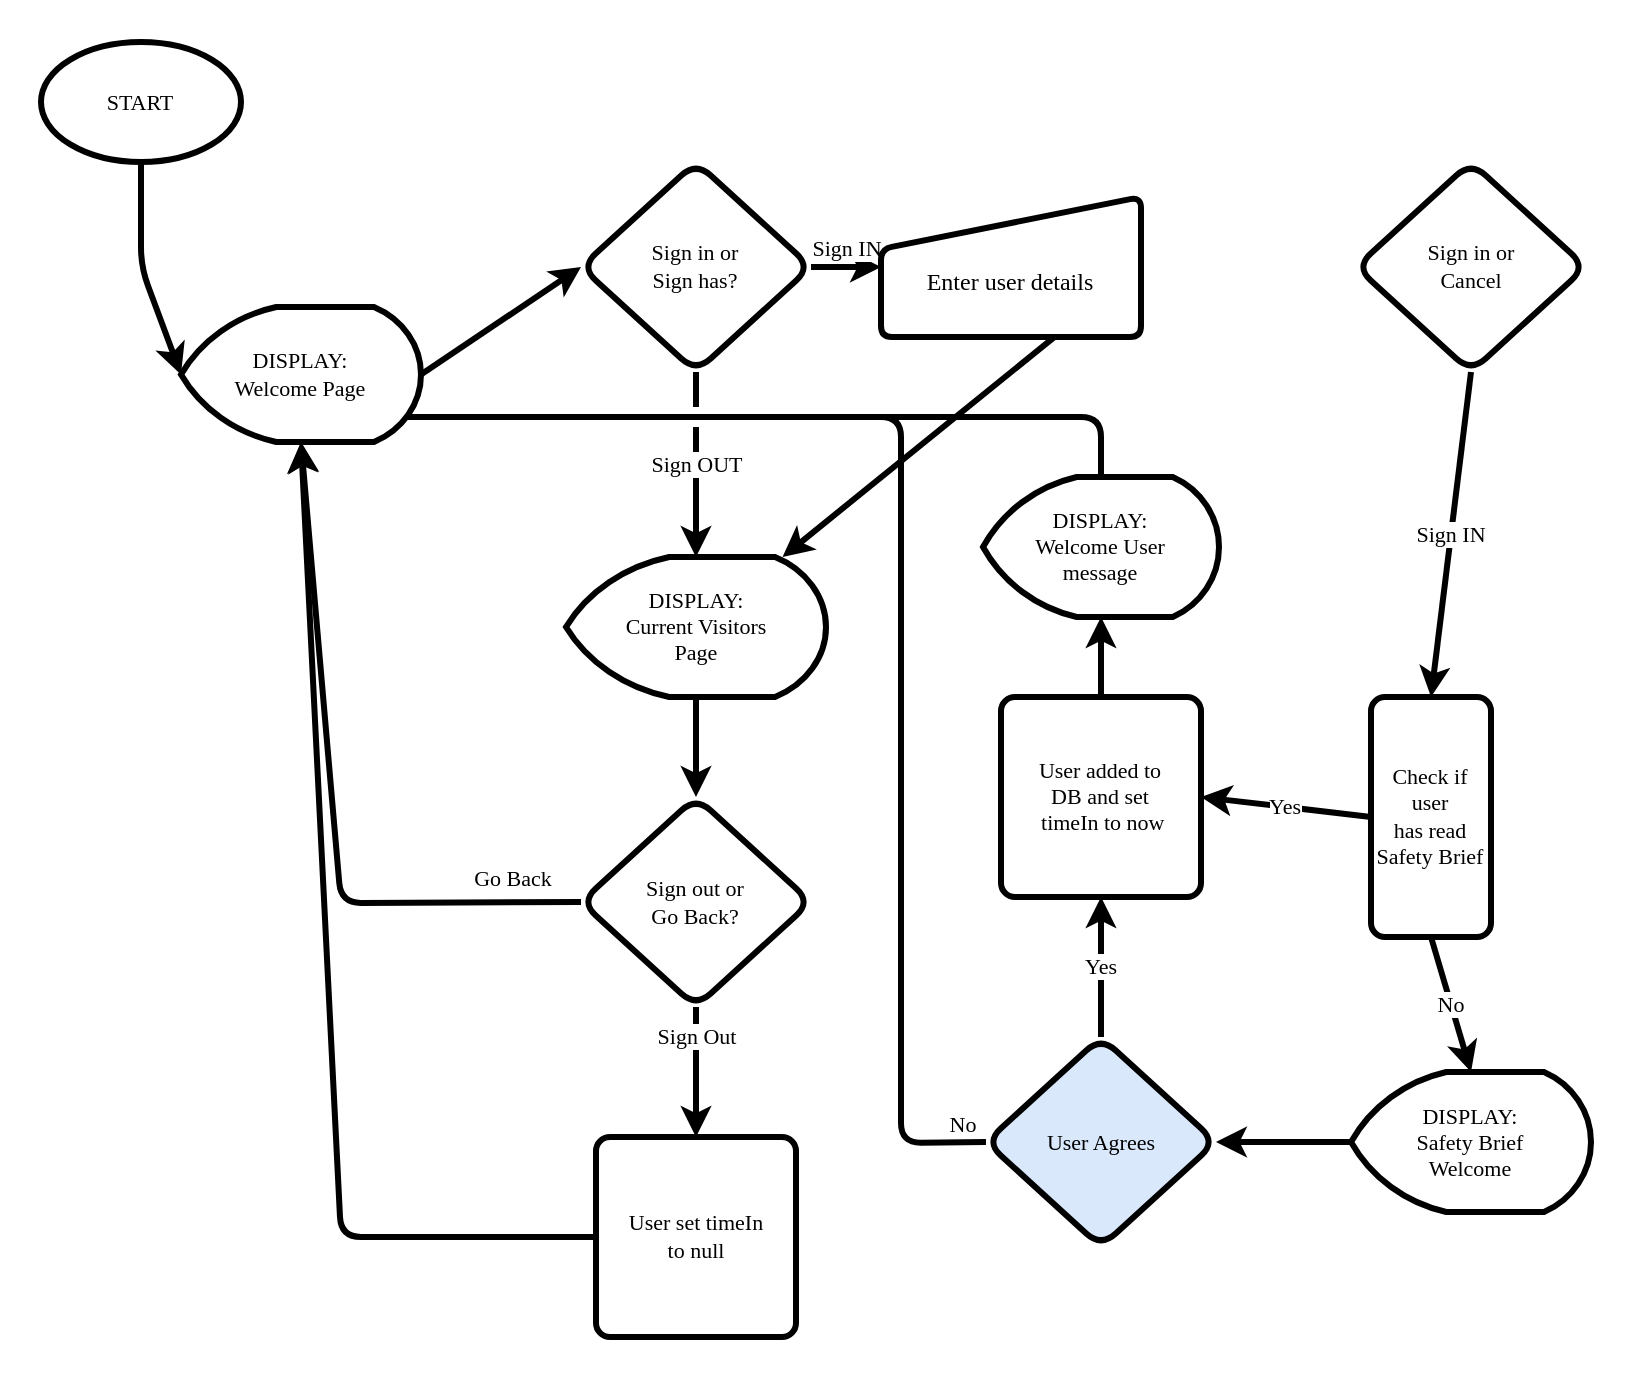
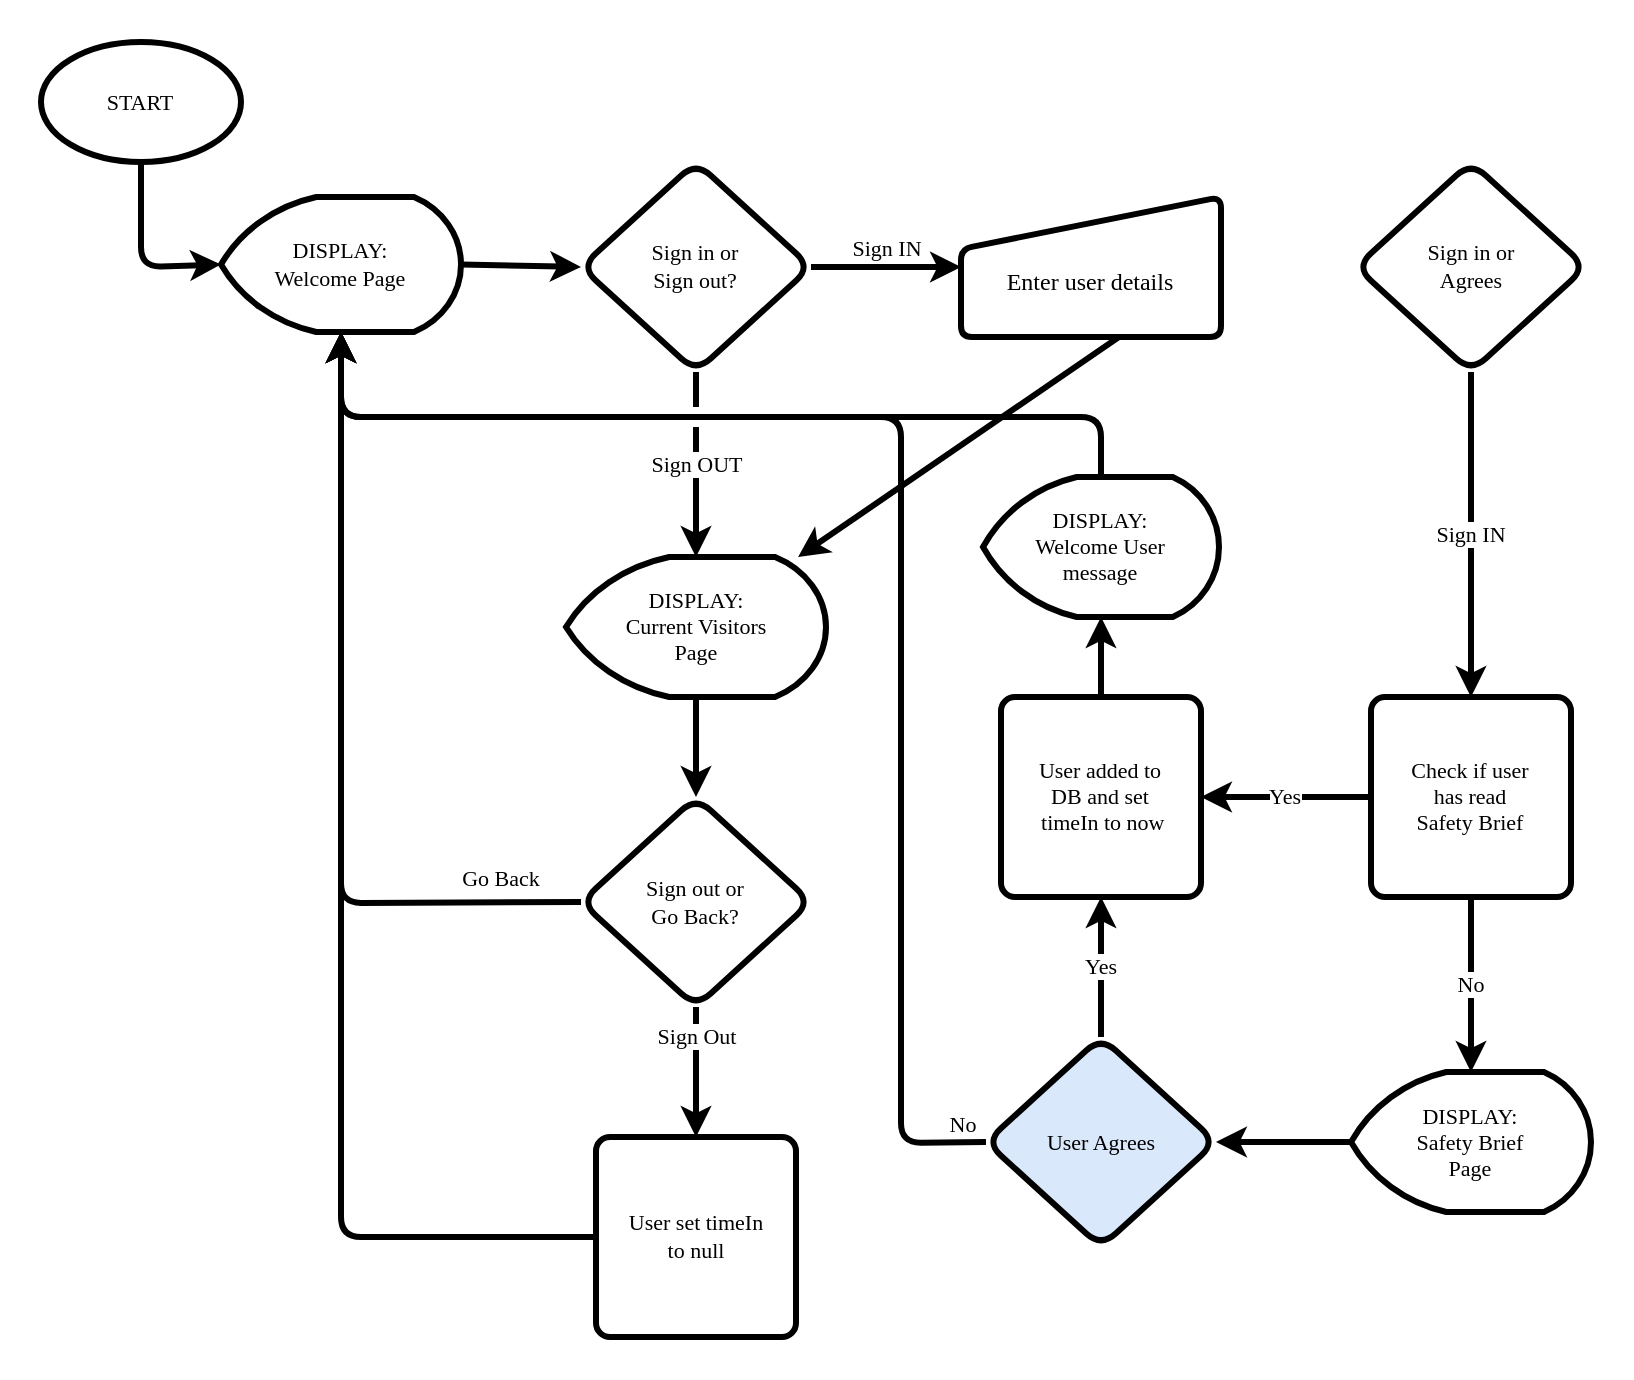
node "Sign in or Sign has?": label "Sign in or Sign has?" -> "Sign in or Sign out?"
node "Enter user details": moved (1011, 267) -> (1091, 267)
node "Sign in or Cancel": label "Sign in or Cancel" -> "Sign in or Agrees"
node "DISPLAY: Welcome Page": moved (301, 375) -> (341, 265)
node "Check if user has read Safety Brief": size 120x240 -> 200x200
node "DISPLAY: Safety Brief Welcome": label "DISPLAY: Safety Brief Welcome" -> "DISPLAY: Safety Brief Page"
